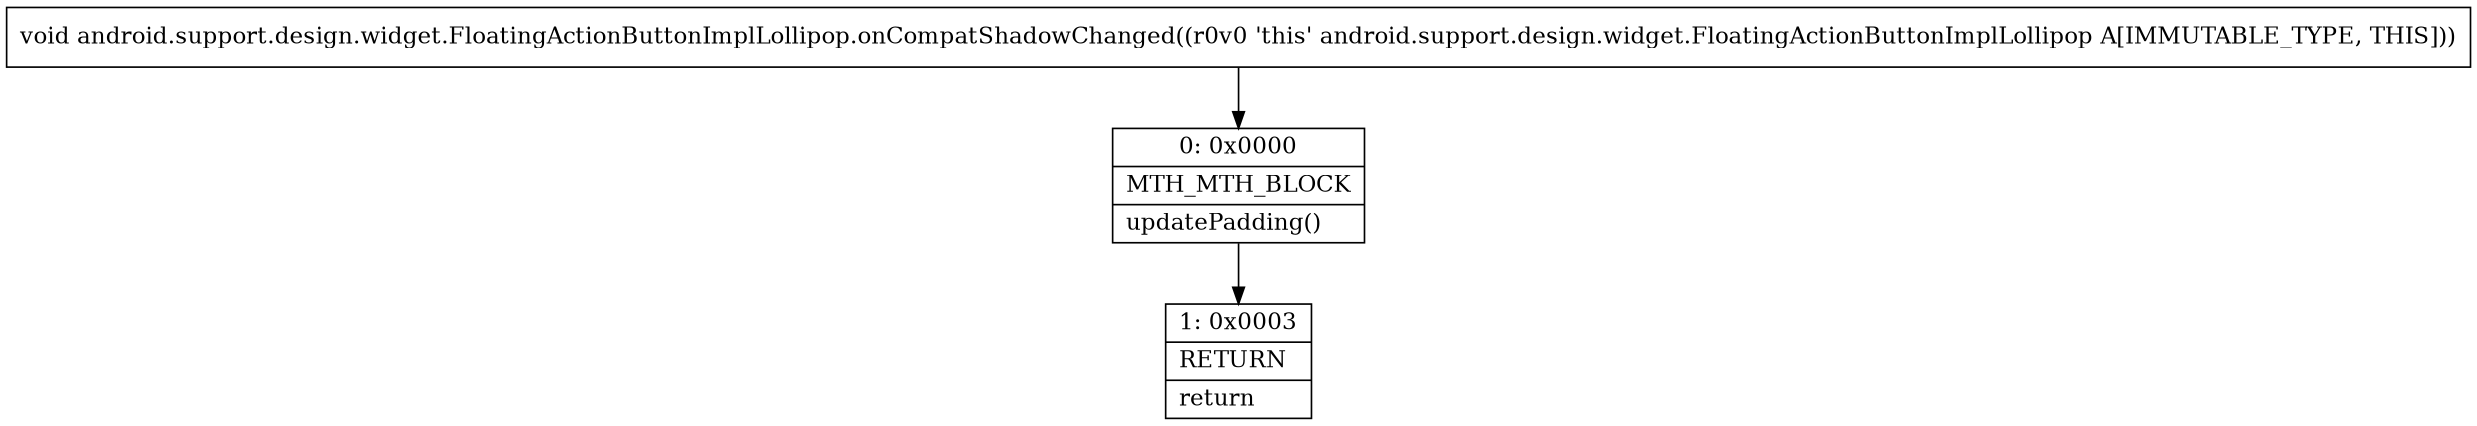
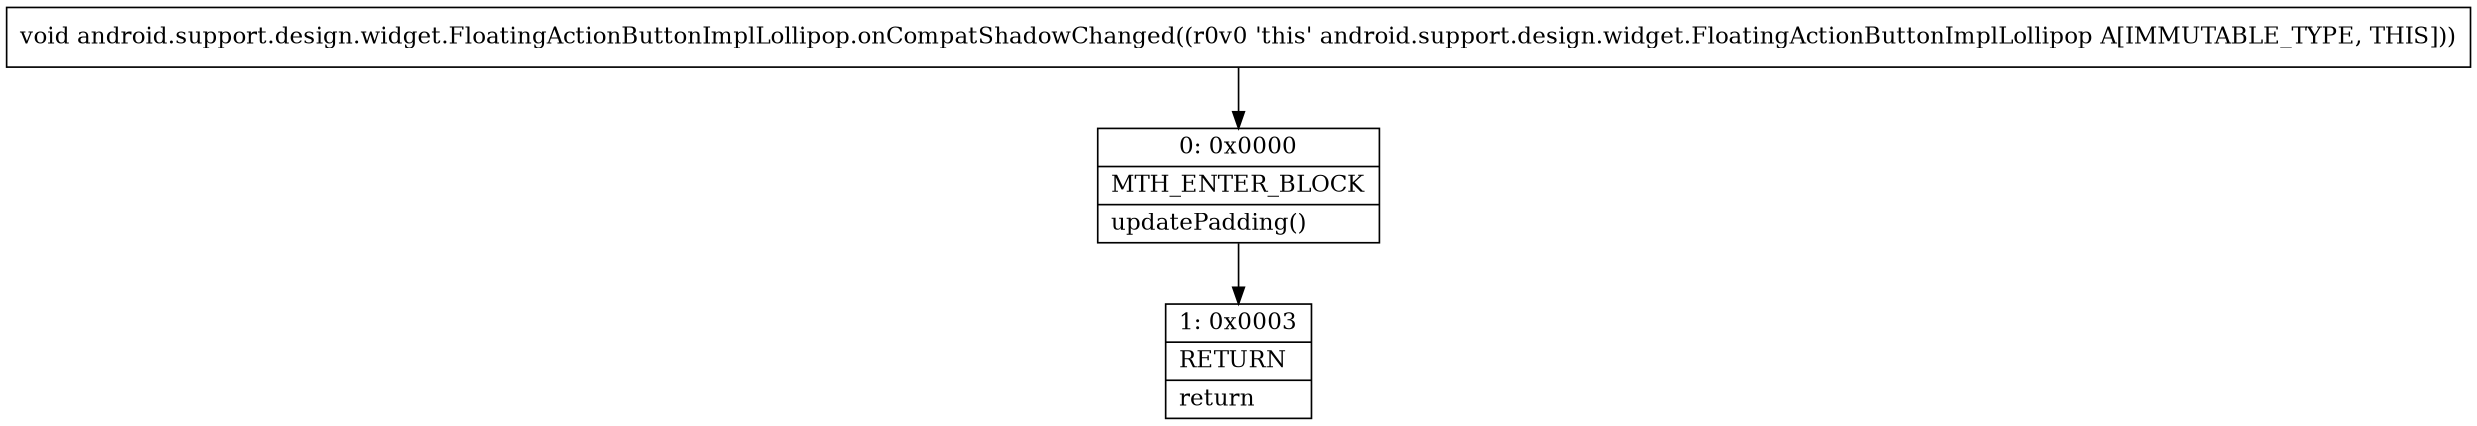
node "0: 0x0000": text "MTH_MTH_BLOCK" -> "MTH_ENTER_BLOCK"
